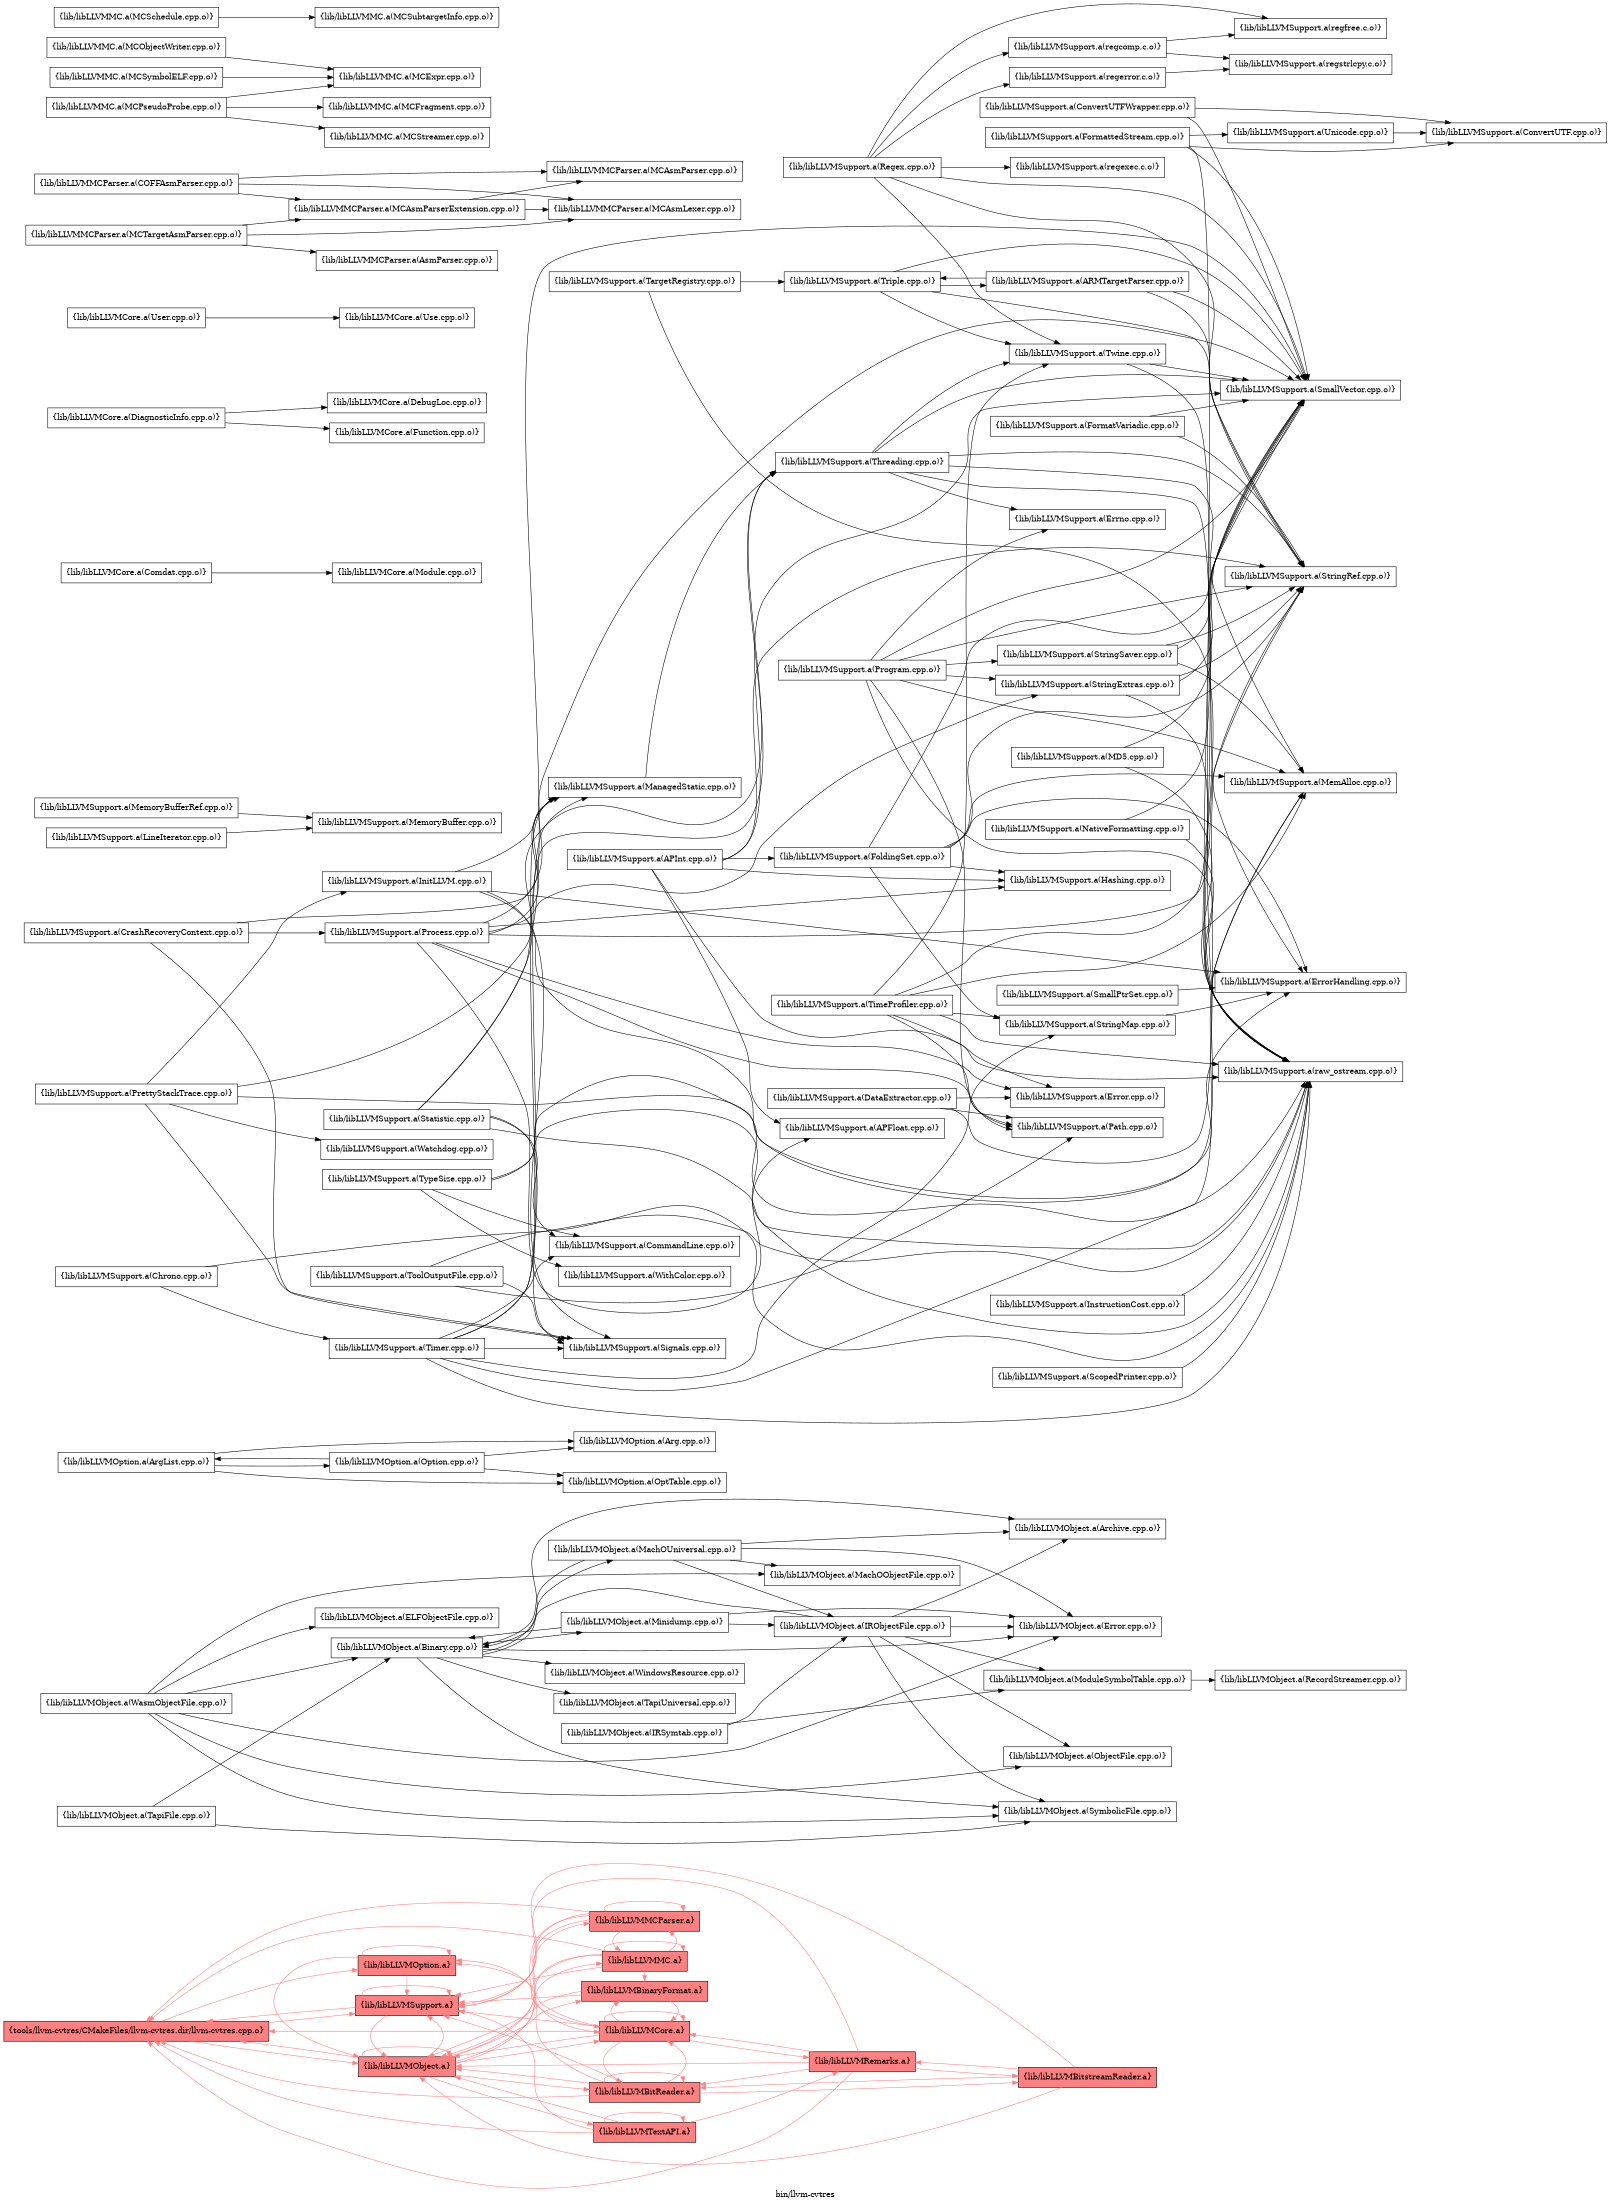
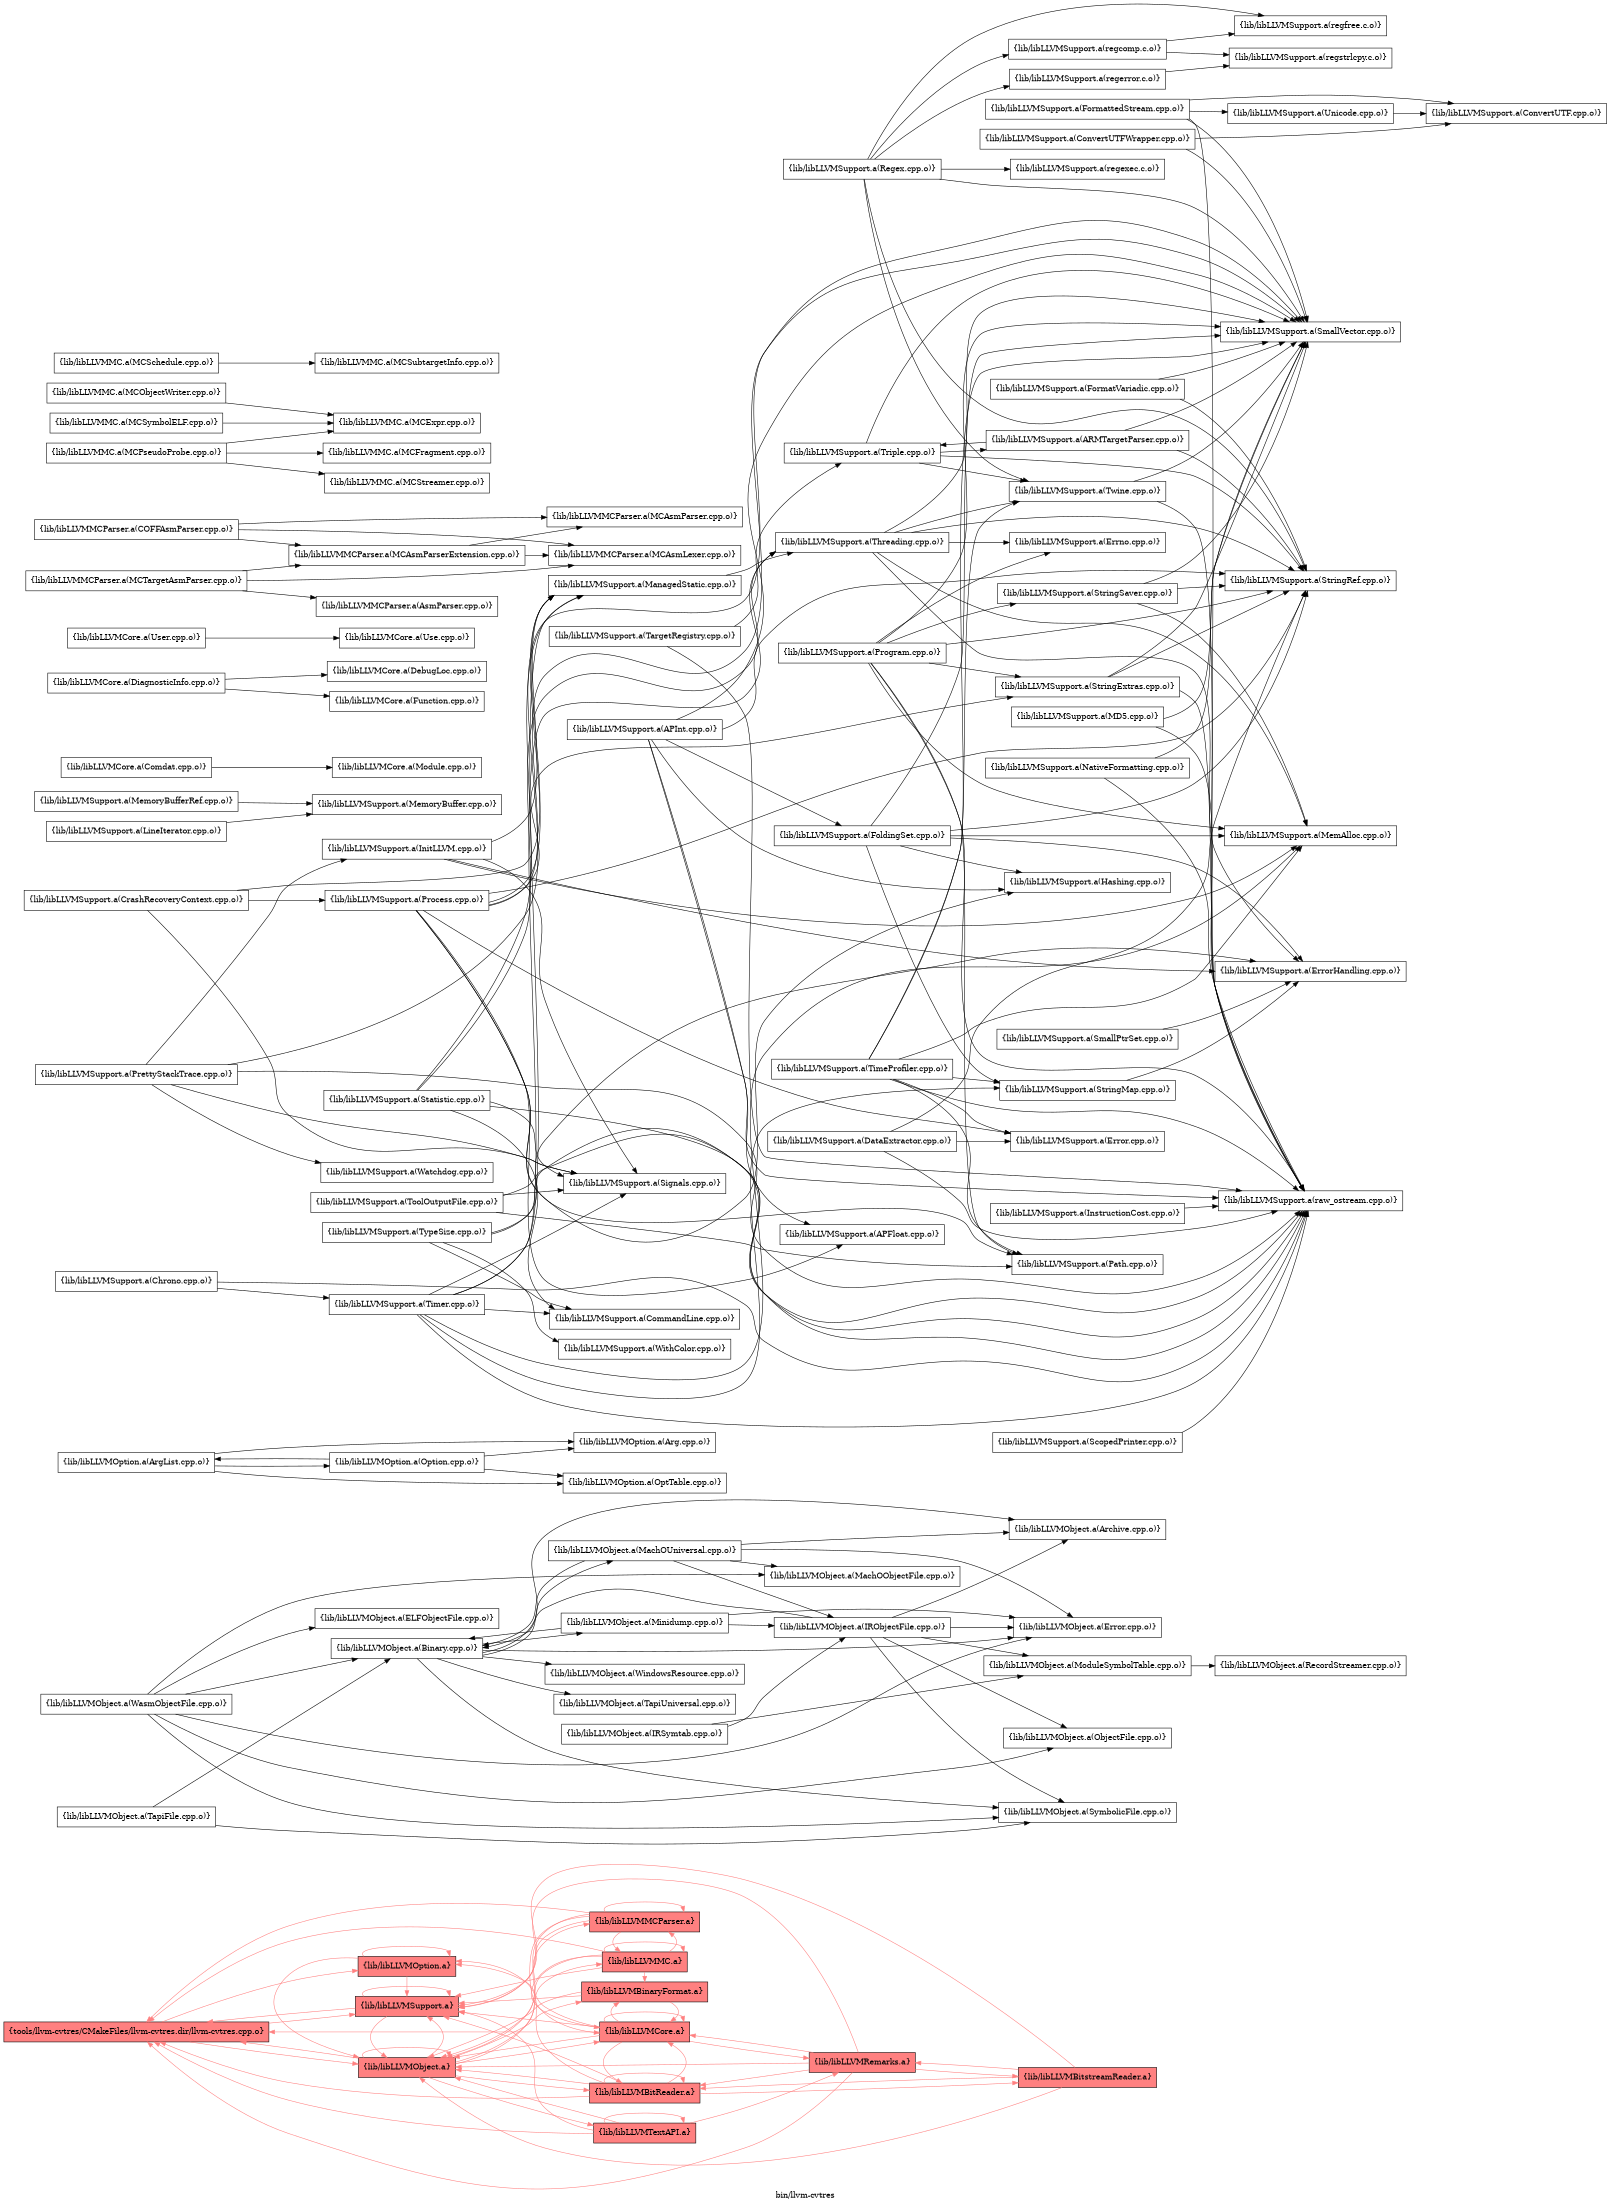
edge "{lib/libLLVMSupport.a(DataExtractor.cpp.o)}" -> "{lib/libLLVMSupport.a(Path.cpp.o)}": now "{lib/libLLVMSupport.a(DataExtractor.cpp.o)}" -> "{lib/libLLVMSupport.a(raw_ostream.cpp.o)}"
